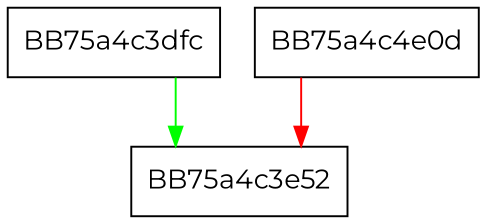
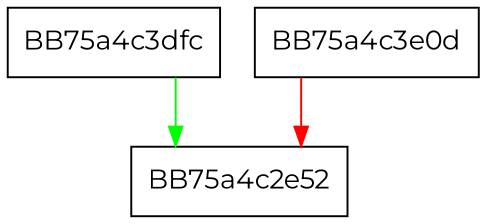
node "BB75a4c4e0d": label "BB75a4c4e0d" -> "BB75a4c3e0d"
node "BB75a4c3e52": label "BB75a4c3e52" -> "BB75a4c2e52"
